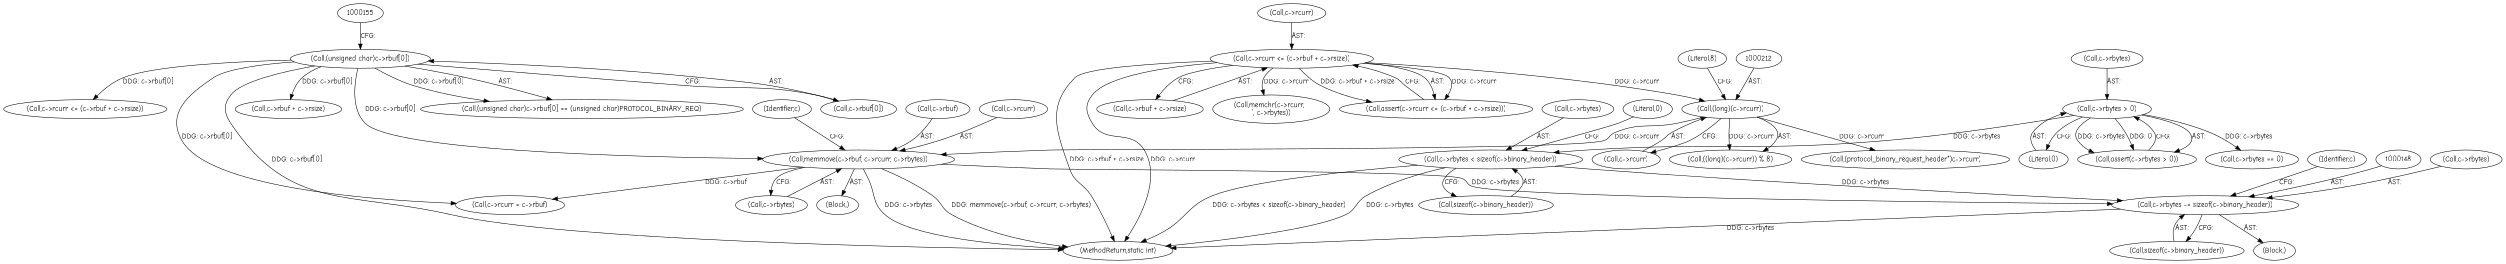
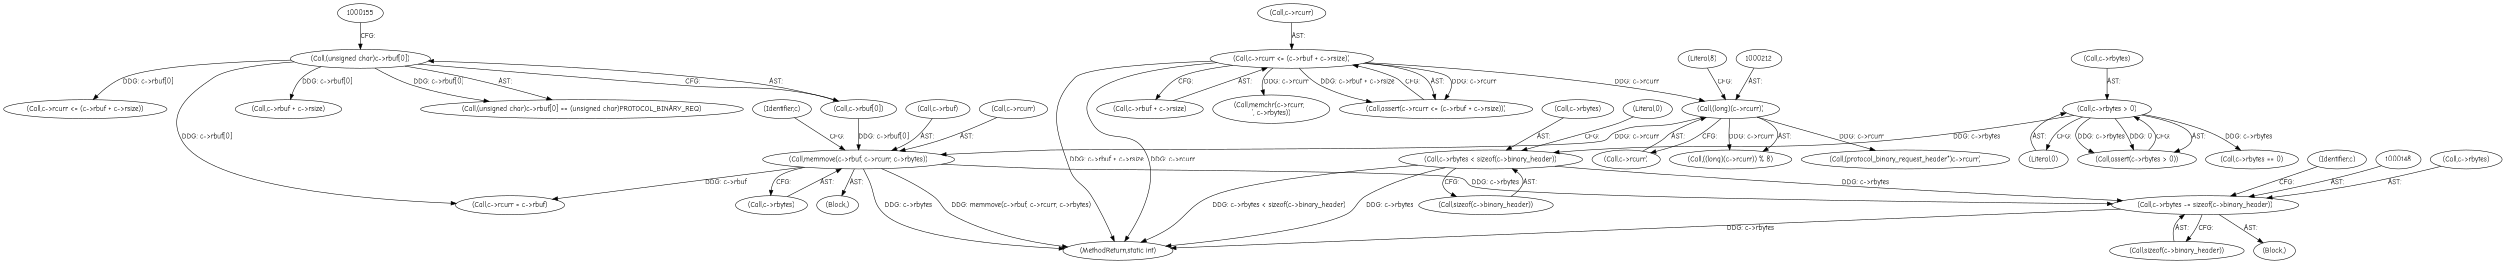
edge "(Call,(unsigned char)c->rbuf[0])" -> "(Call,memmove(c->rbuf, c->rcurr, c->rbytes))": now "(Call,c->rbuf[0])" -> "(Call,memmove(c->rbuf, c->rcurr, c->rbytes))"
edge "(Call,(unsigned char)c->rbuf[0])" -> "(MethodReturn,static int)": removed, label "DDG: c->rbuf[0]"
